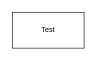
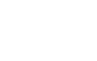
node "Test": removed
